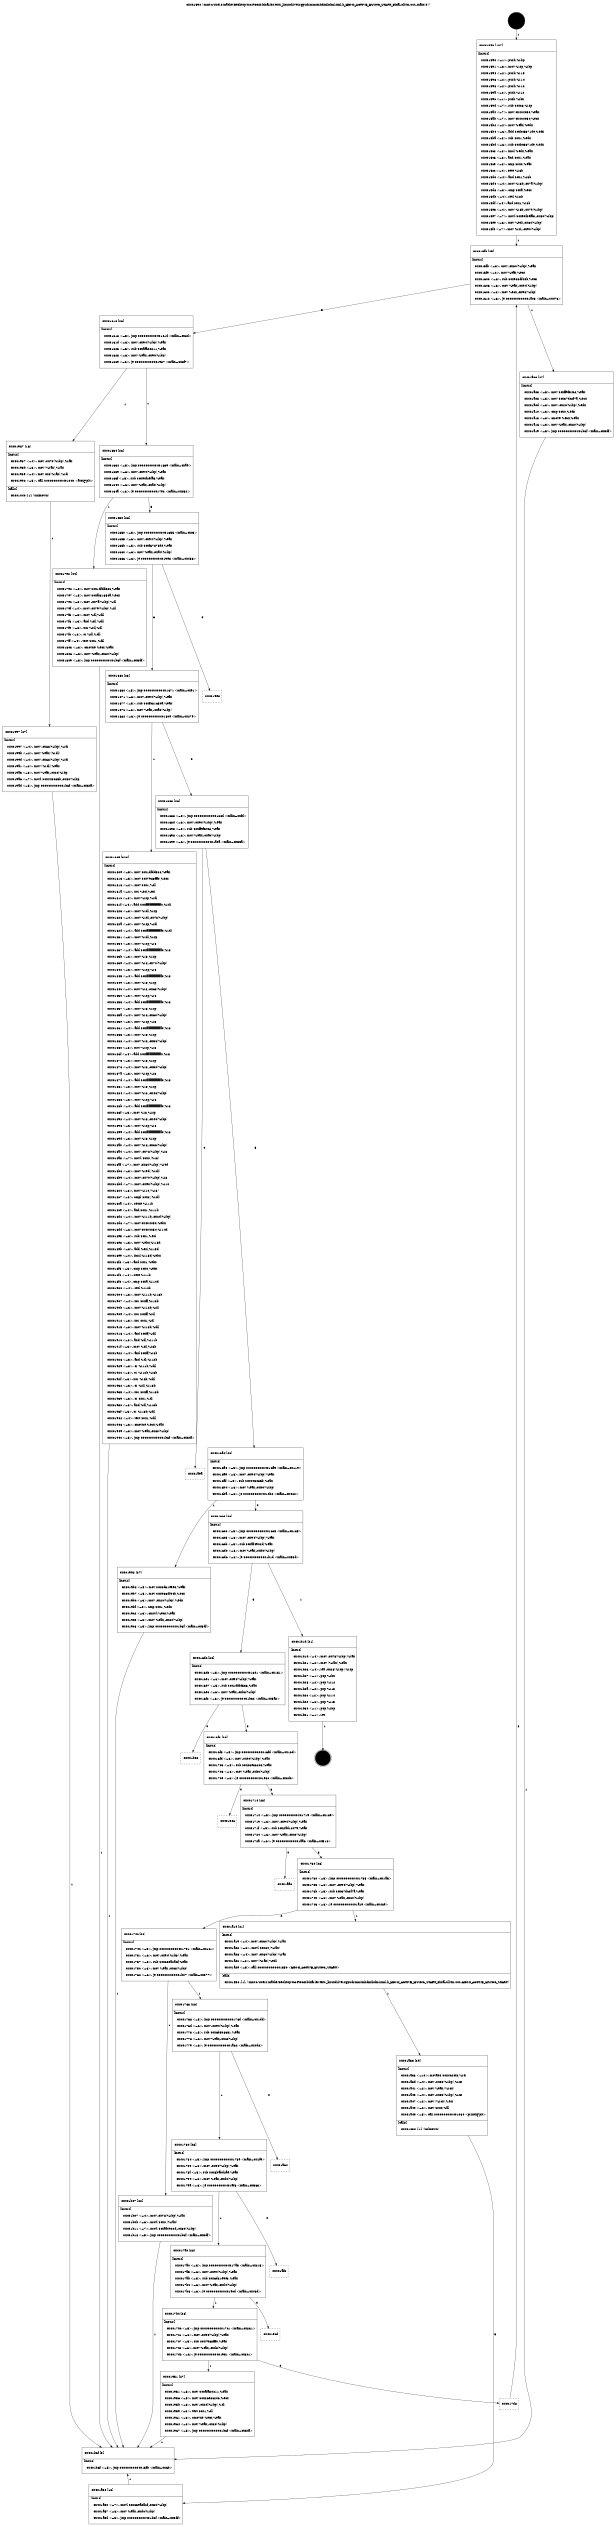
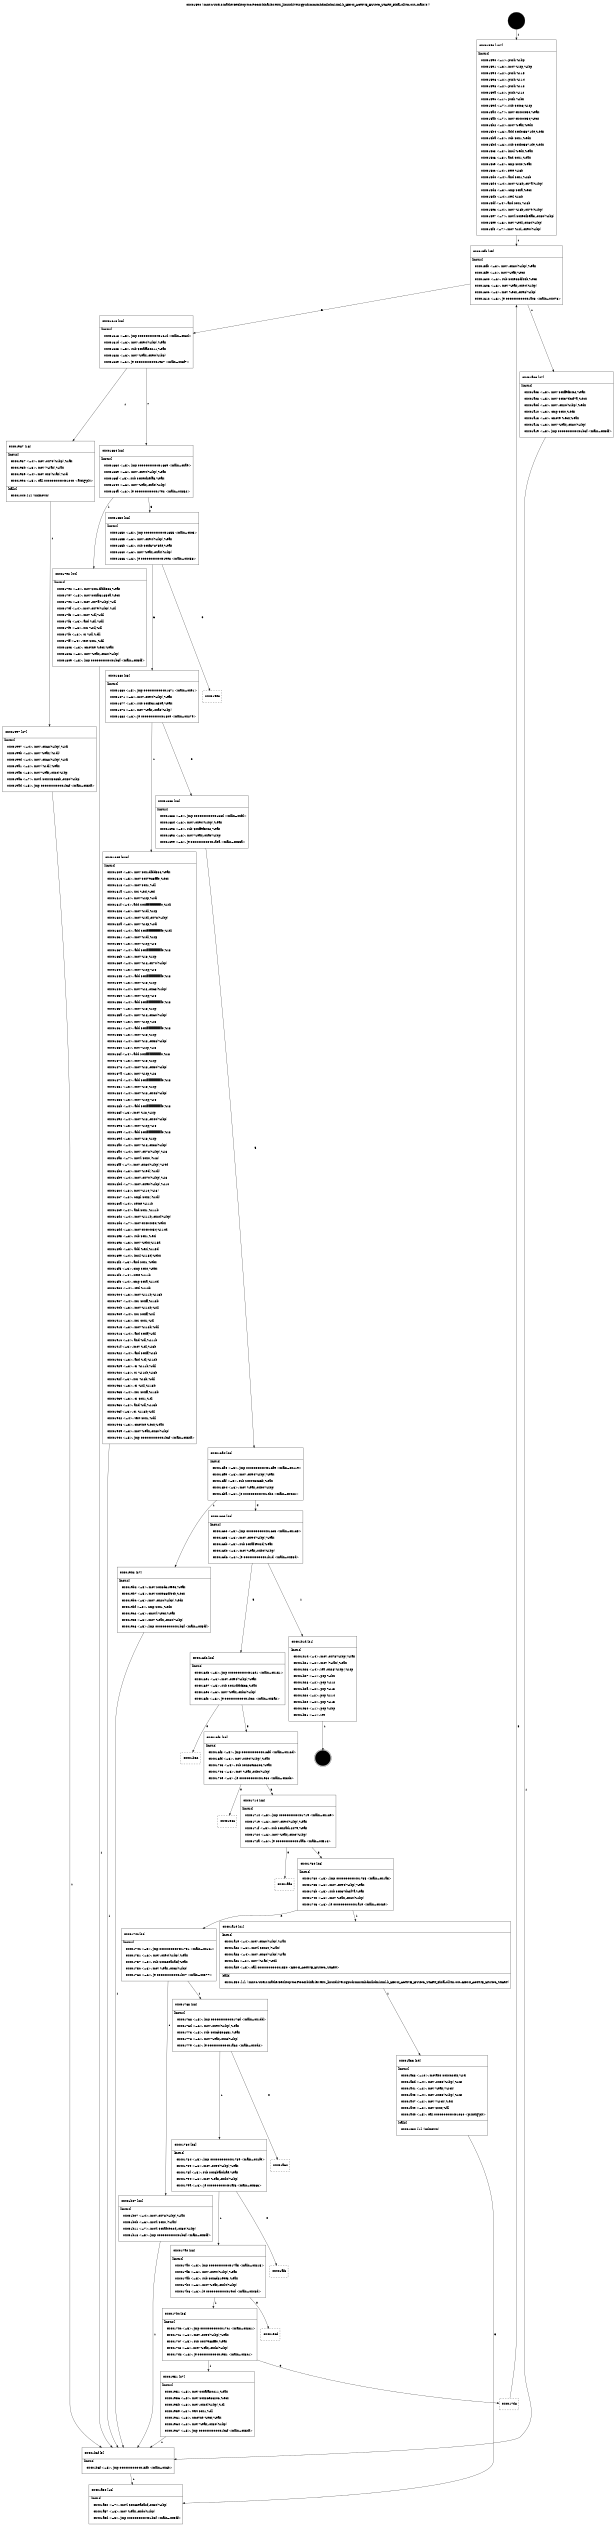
node "0x401aea": removed
edge "0x401a50 [18]" -> "0x401b6f [5]": reversed
